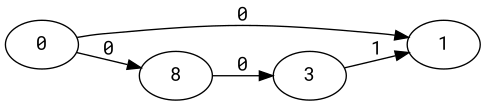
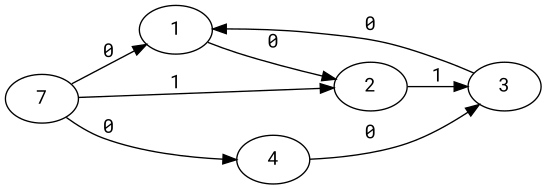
node "0": label "0" -> "7"
edge "3" -> "1": label "1" -> "0"
node "8": label "8" -> "4"
node "2": added
